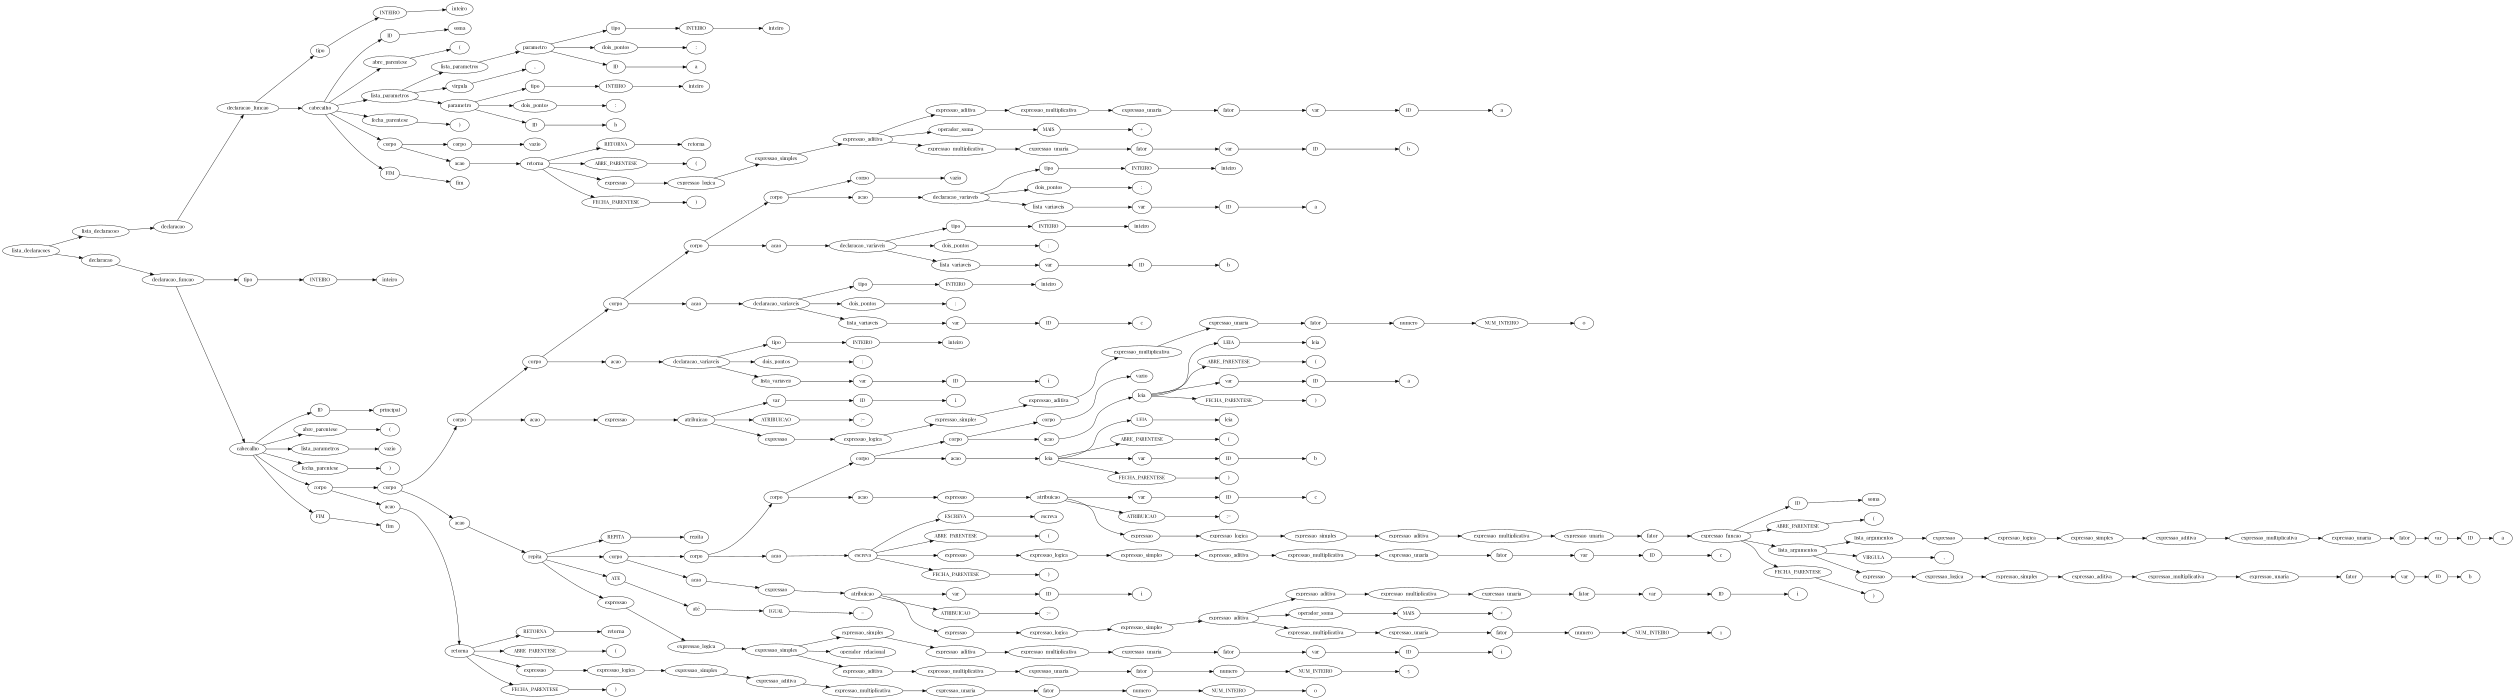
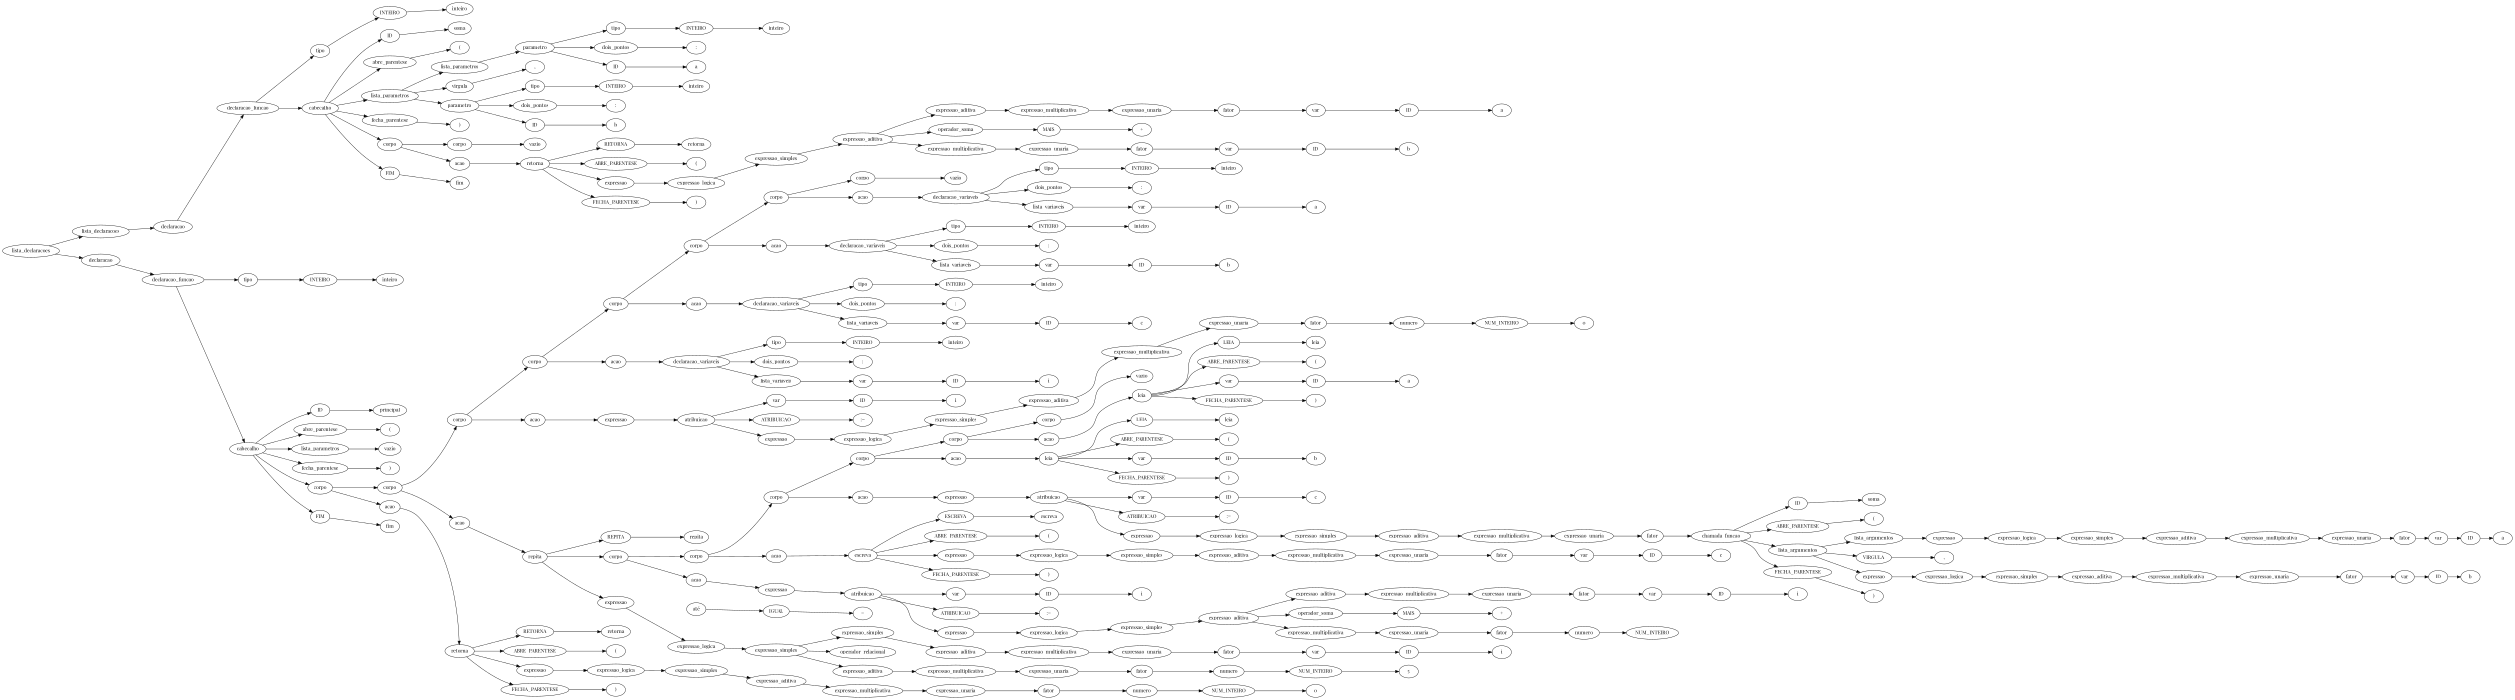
node "expressao_funcao": label "expressao_funcao" -> "chamada_funcao"
node "ATE": removed
node "1": removed
